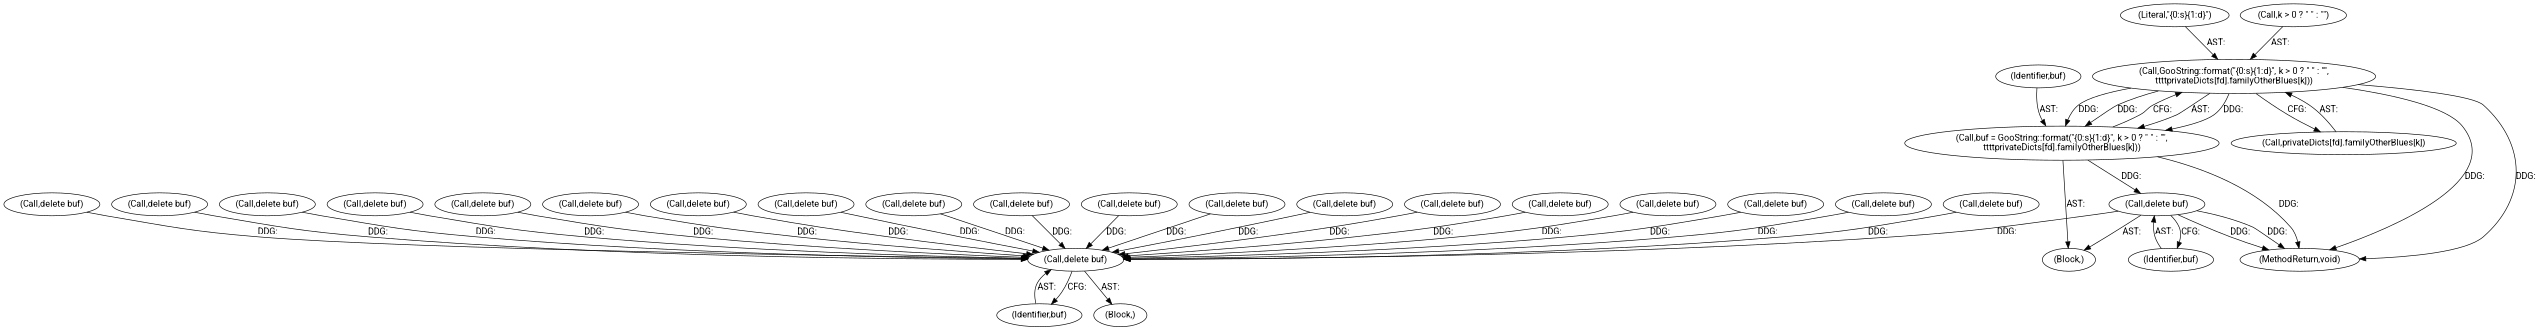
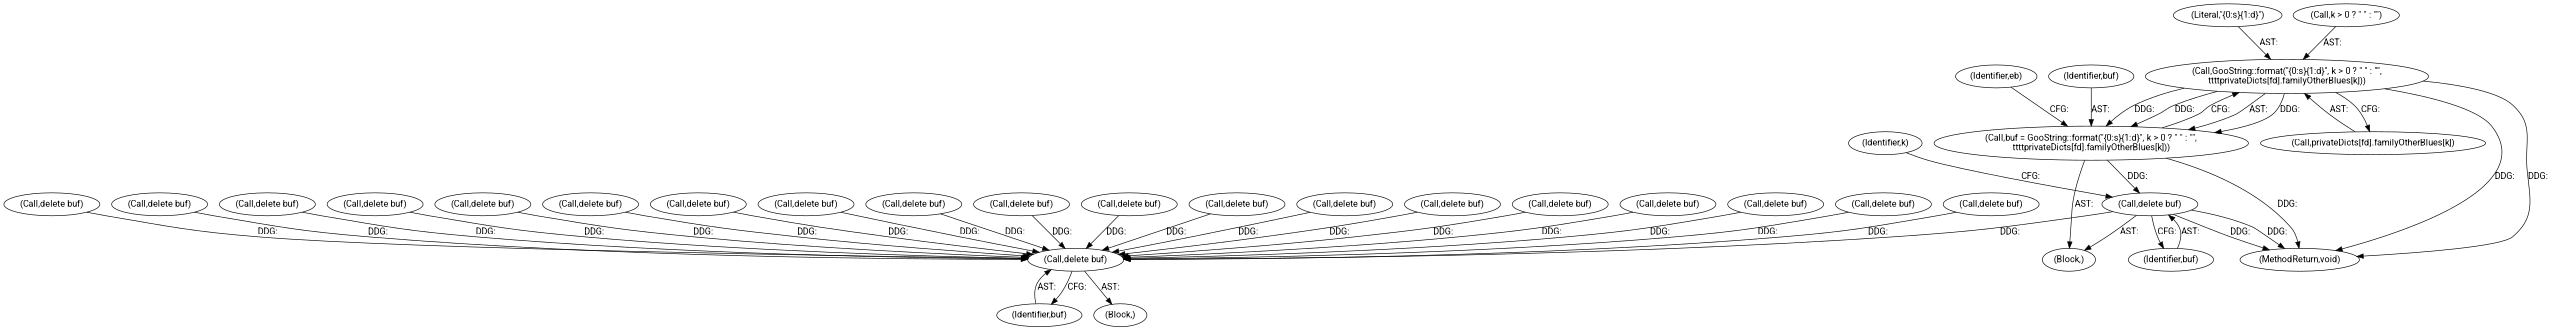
node "(Identifier,eb)": added
node "(Identifier,k)": added
